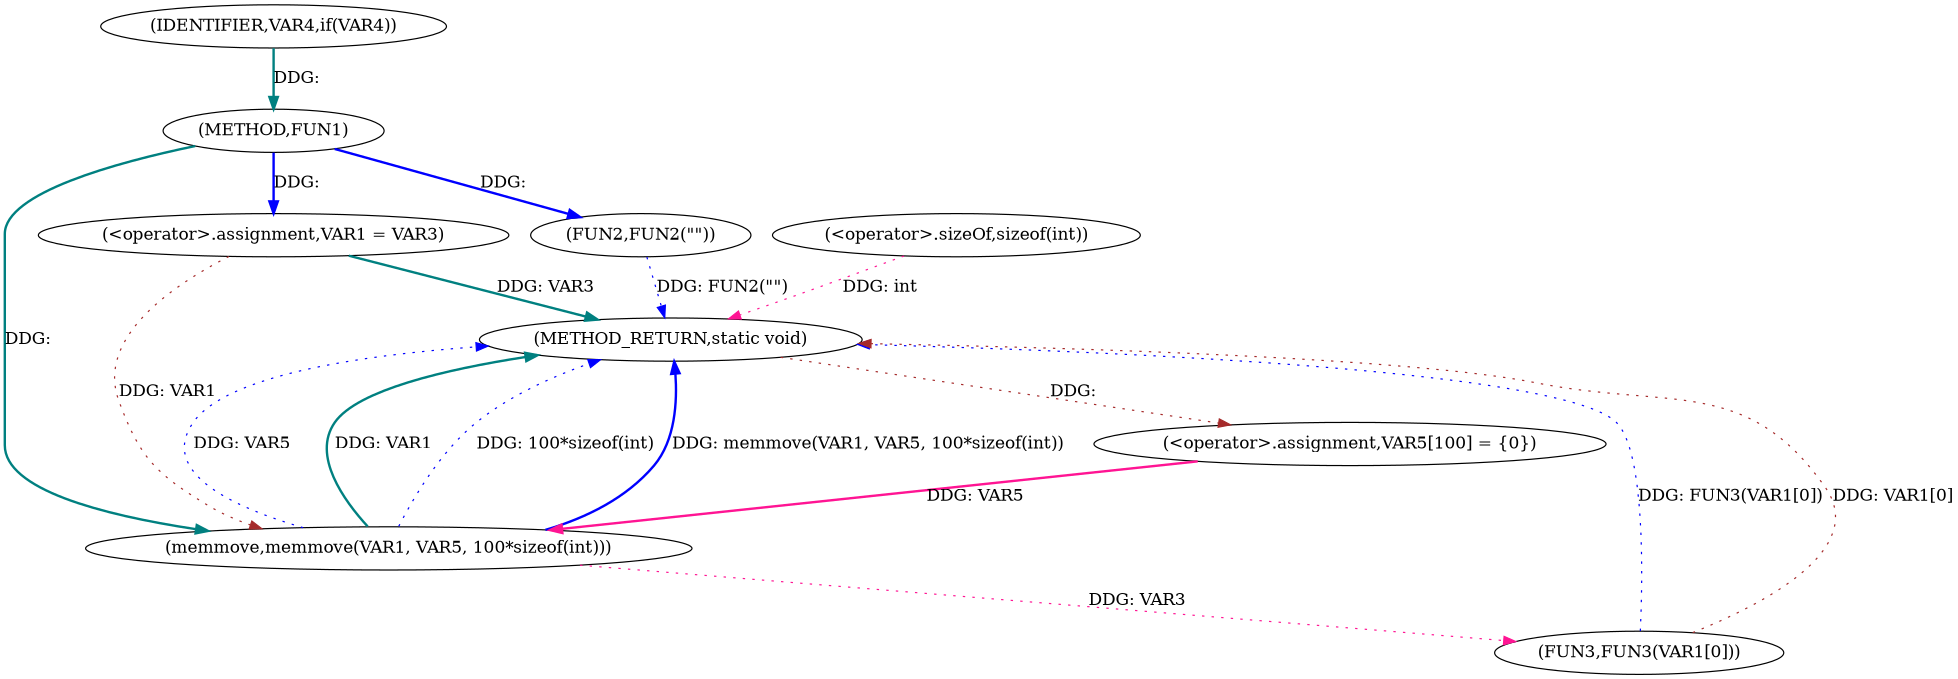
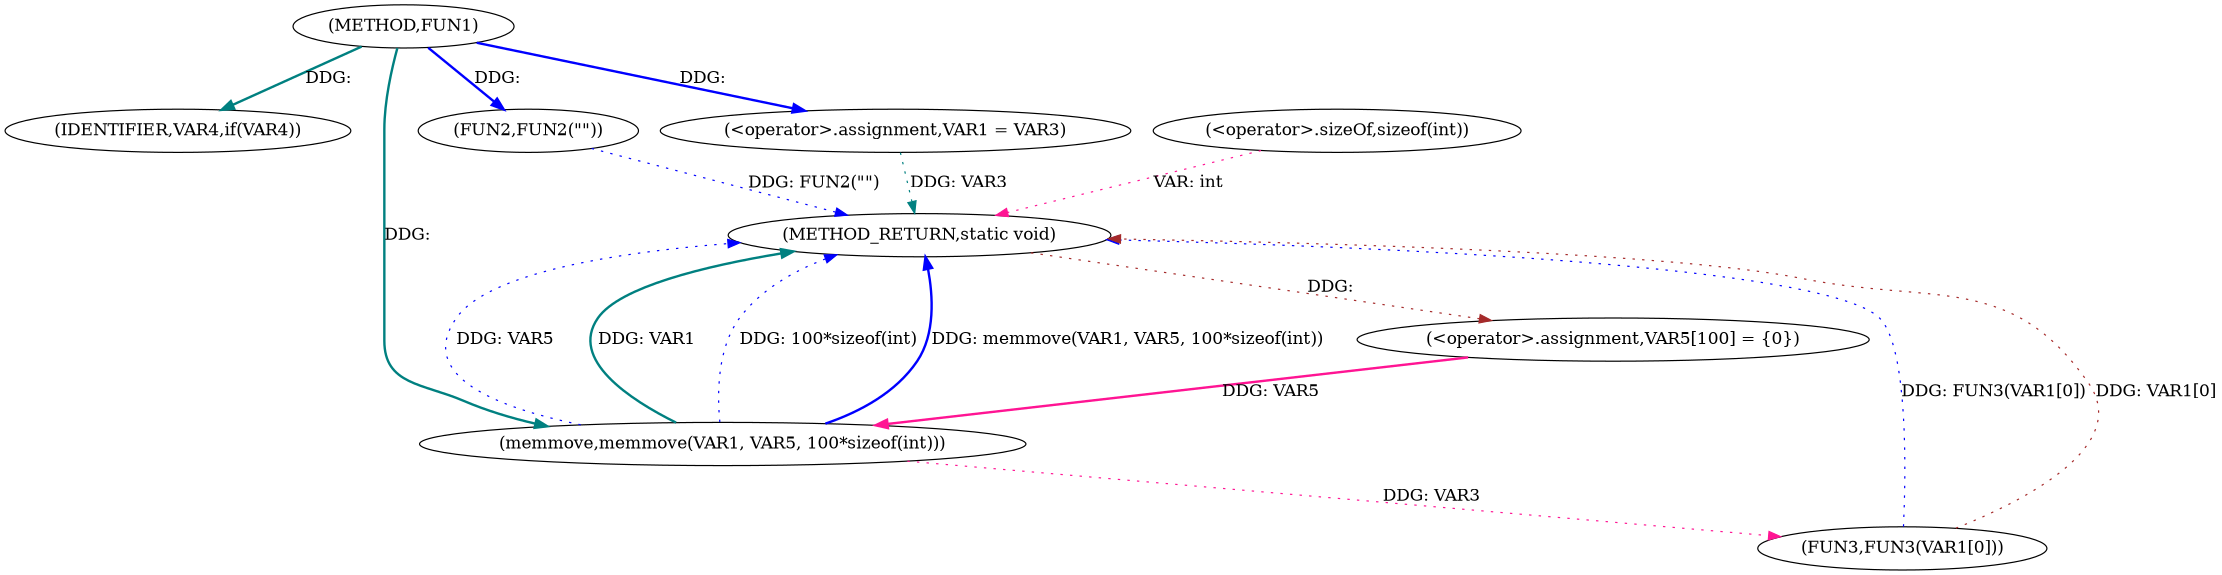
edge "(IDENTIFIER,VAR4,if(VAR4))" -> "(METHOD,FUN1)": reversed
edge "(<operator>.assignment,VAR1 = VAR3)" -> "(METHOD_RETURN,static void)": style bold -> dotted
edge "(<operator>.sizeOf,sizeof(int))" -> "(METHOD_RETURN,static void)": label "DDG: int" -> "VAR: int"
edge "(<operator>.assignment,VAR1 = VAR3)" -> "(memmove,memmove(VAR1, VAR5, 100*sizeof(int)))": removed, label "DDG: VAR1"
